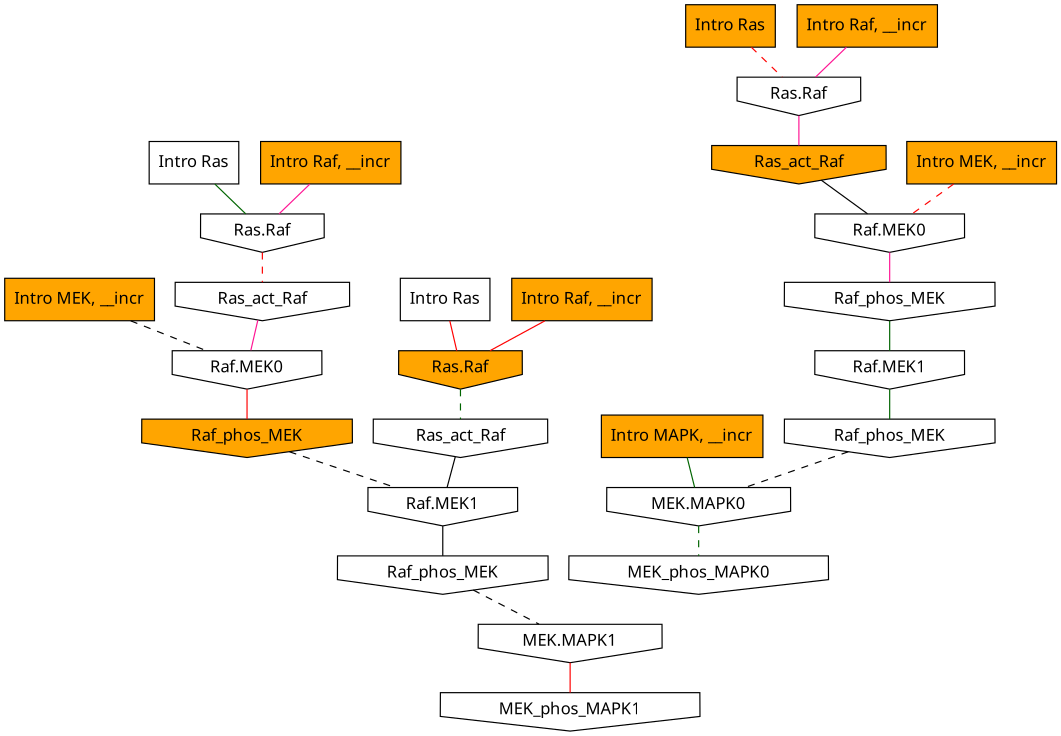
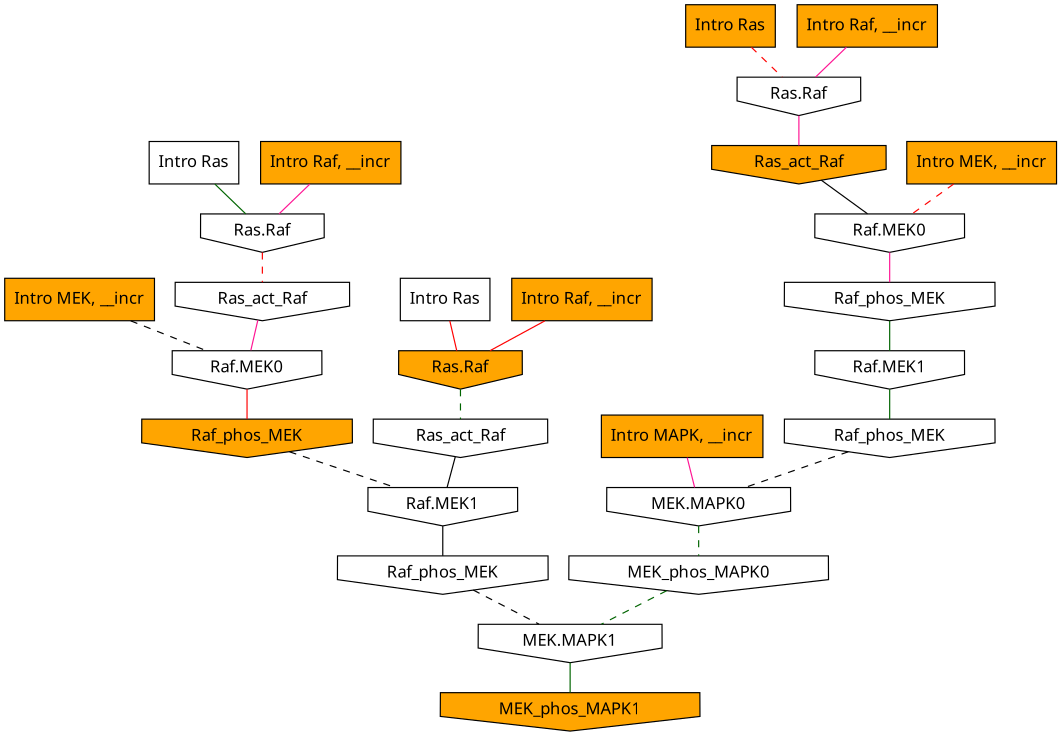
edge "Intro MAPK, __incr" -- "MEK.MAPK0": color darkgreen -> deeppink
edge "MEK_phos_MAPK0" -- "MEK.MAPK1": added
edge "MEK.MAPK1" -- "MEK_phos_MAPK1": color red -> darkgreen
node "MEK_phos_MAPK1": fillcolor white -> orange
